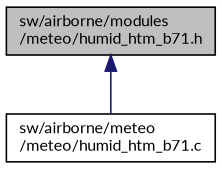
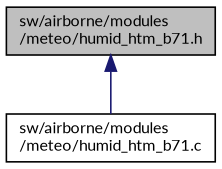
node "sw/airborne/meteo /meteo/humid_htm_b71.c": label "sw/airborne/meteo /meteo/humid_htm_b71.c" -> "sw/airborne/modules /meteo/humid_htm_b71.c"
